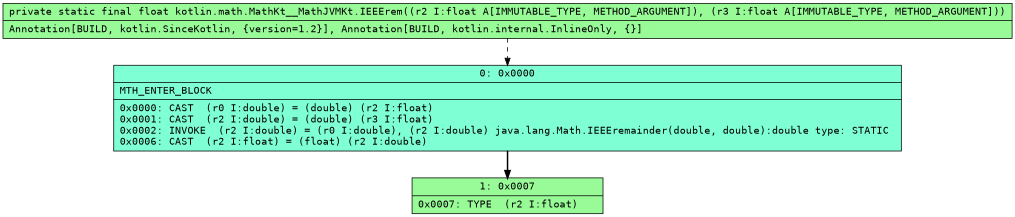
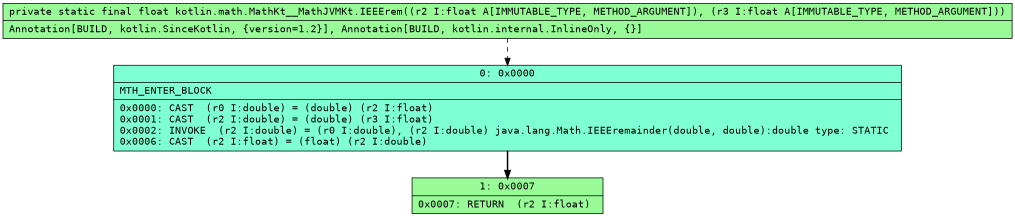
node "1: 0x0007": text "0x0007: TYPE  (r2 I:float)" -> "0x0007: RETURN  (r2 I:float)"
